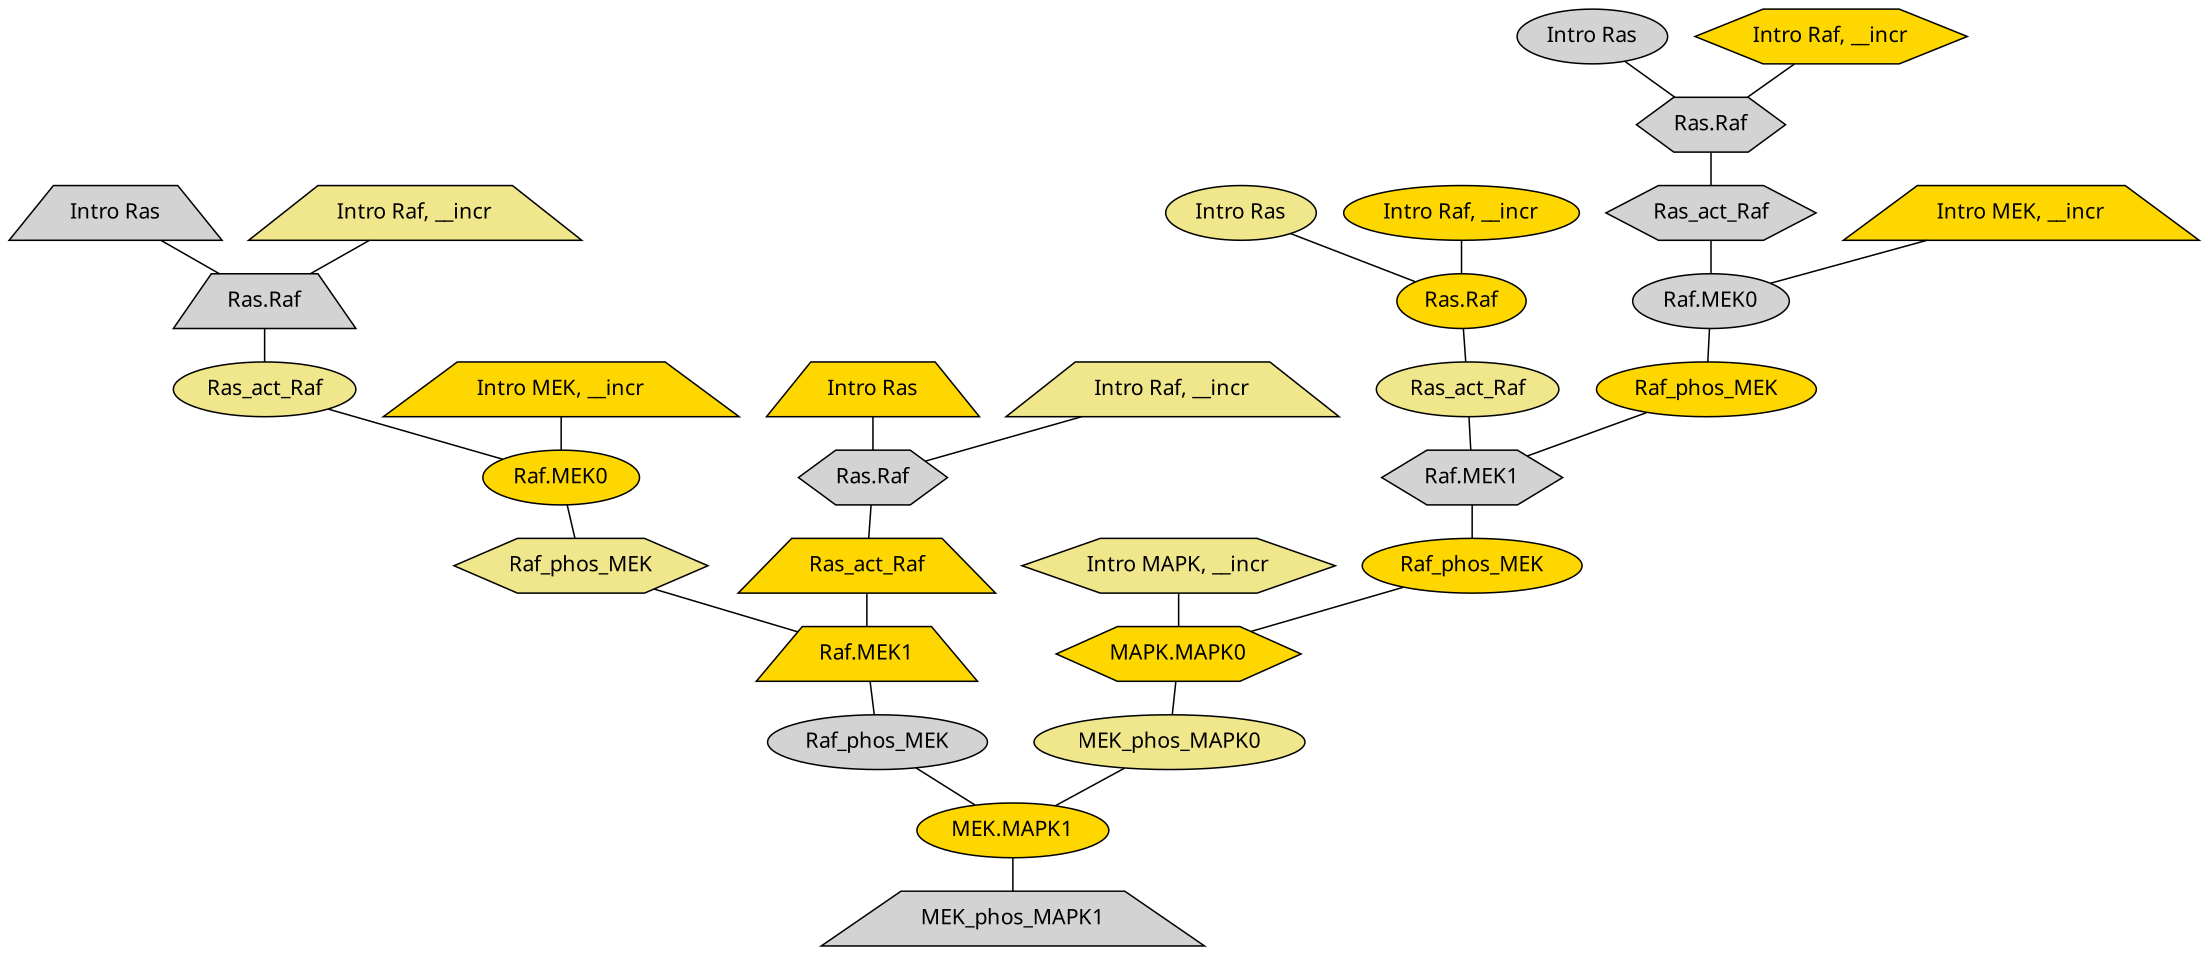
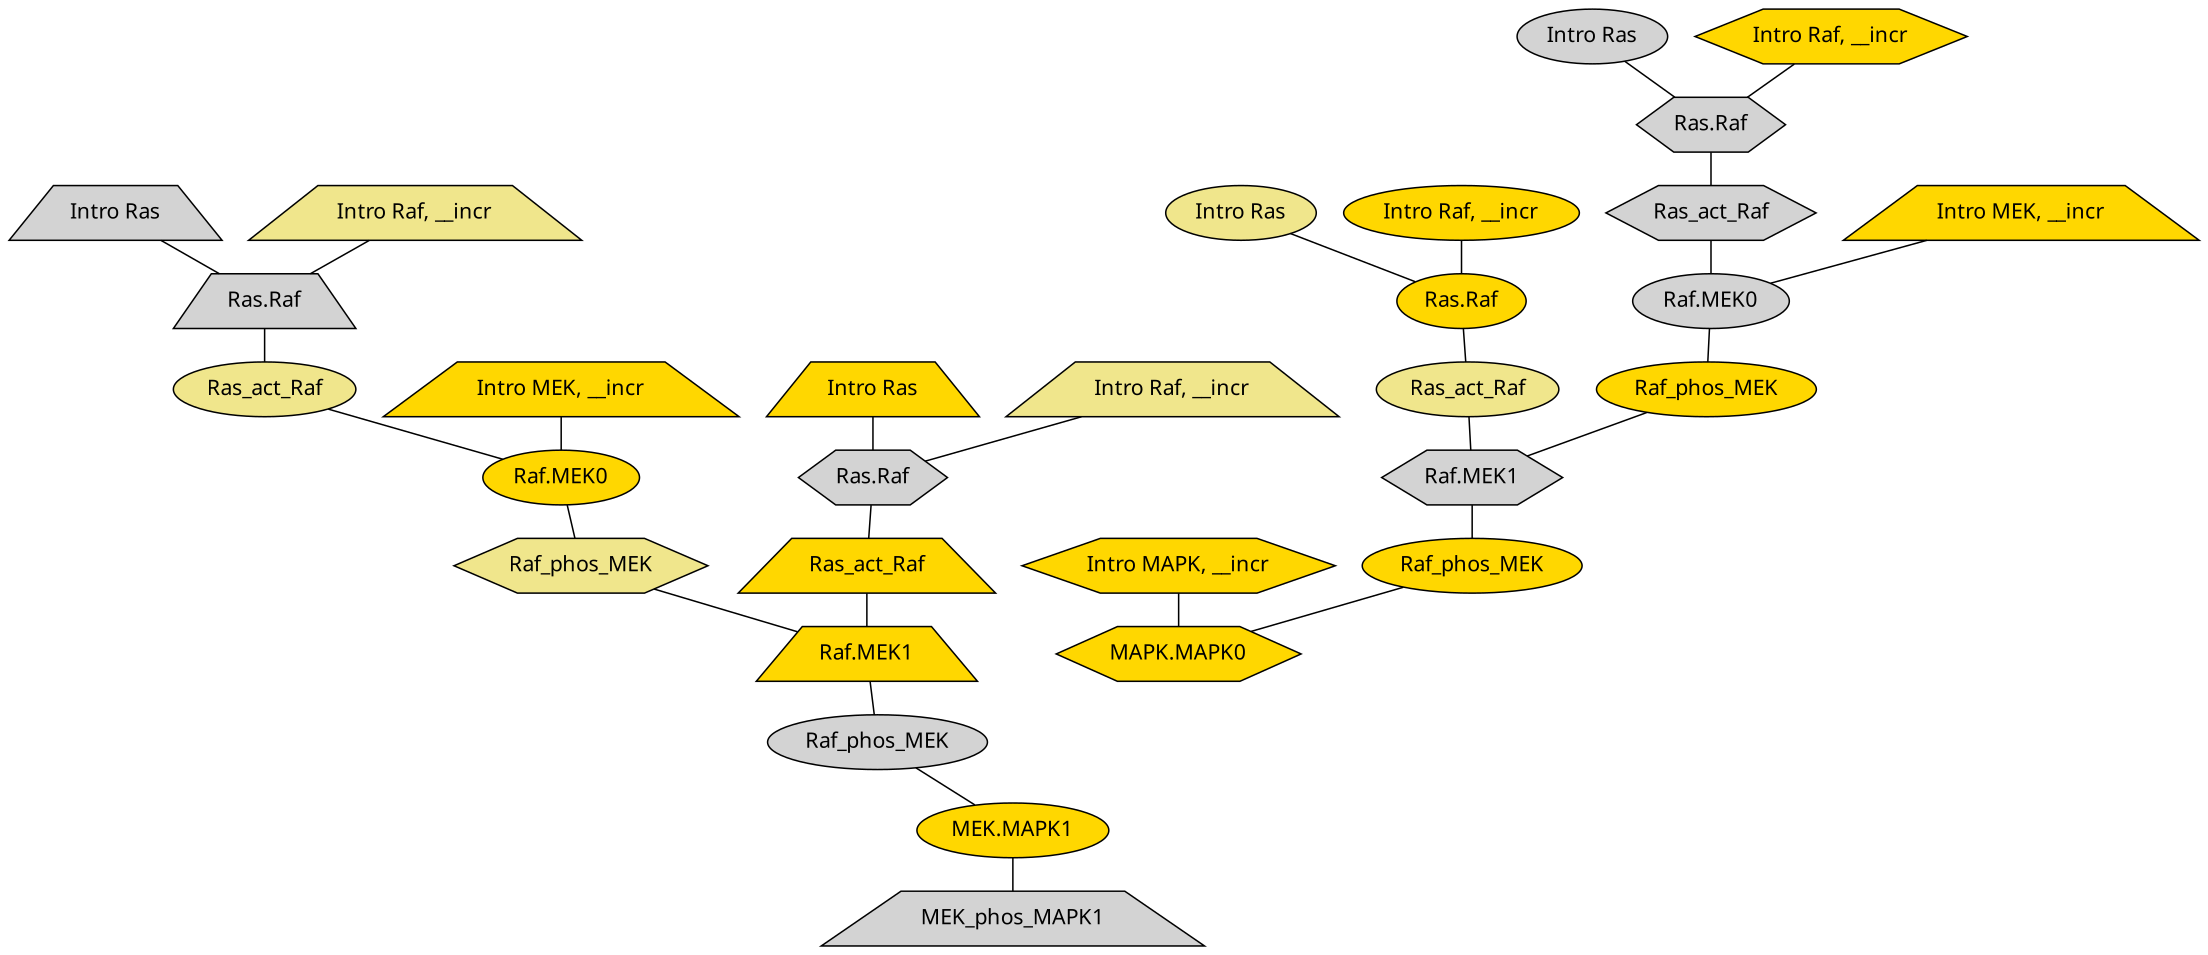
node "Intro MAPK, __incr": fillcolor khaki -> gold
node "MEK_phos_MAPK0": removed
